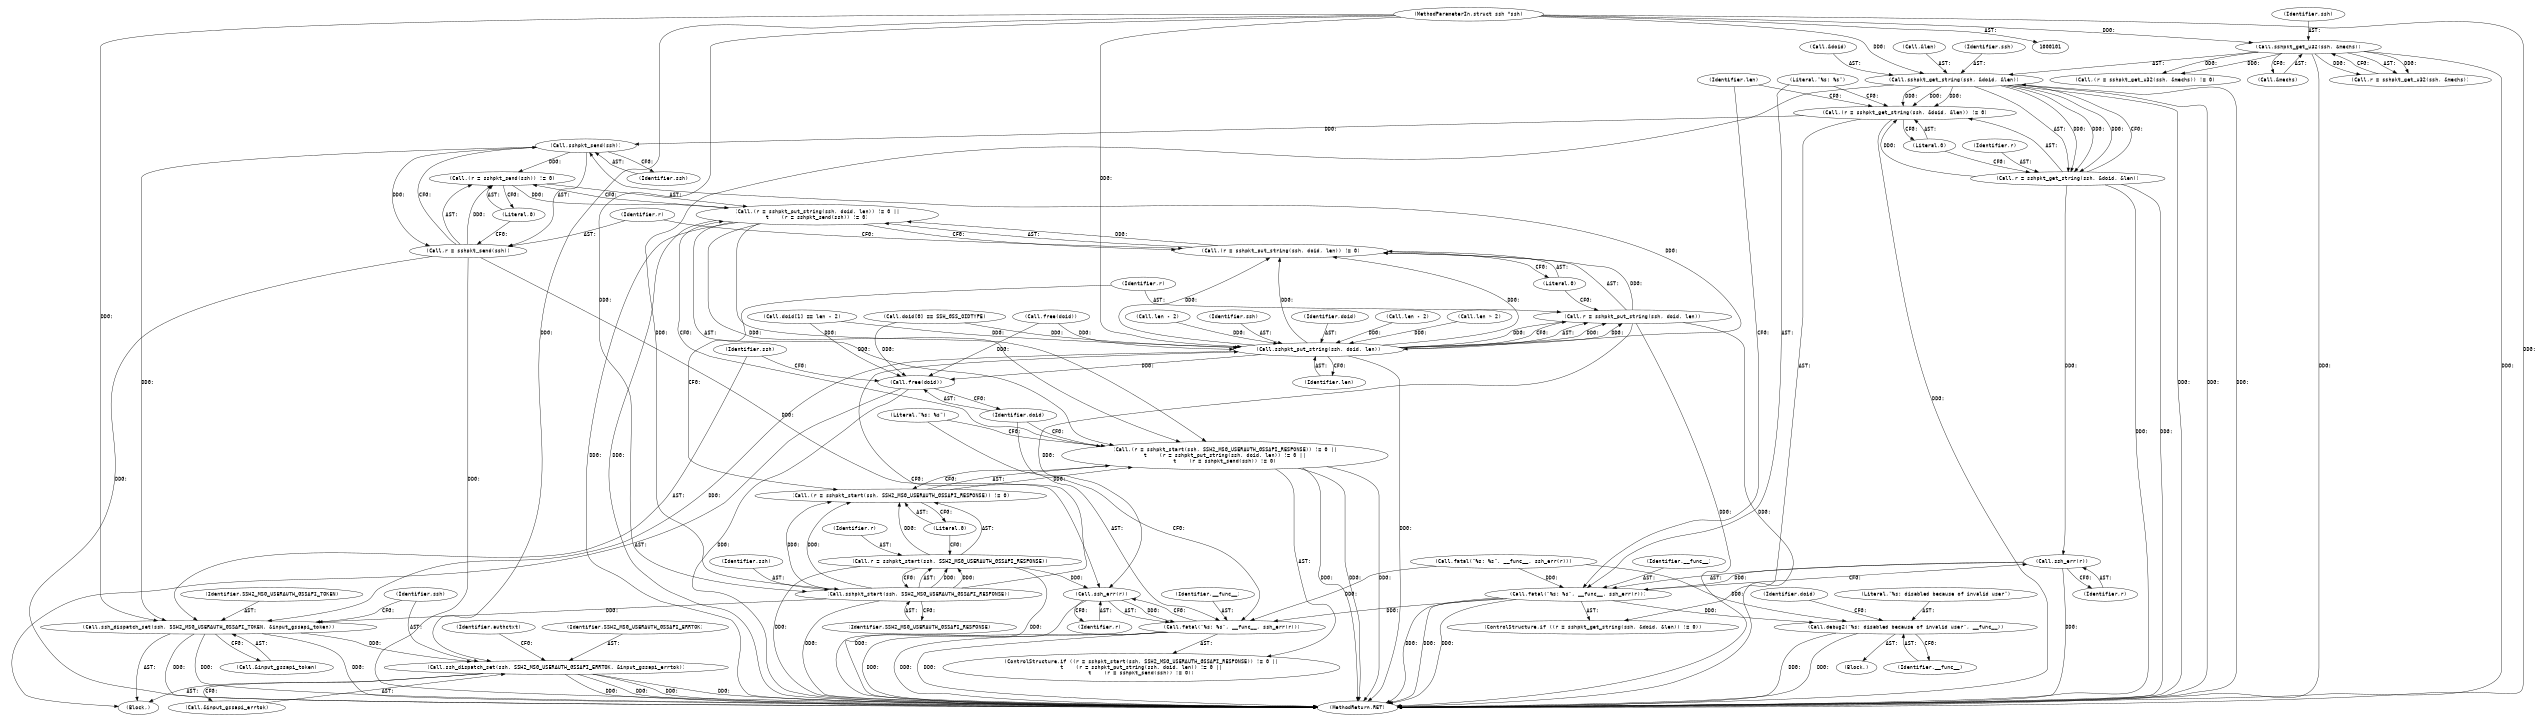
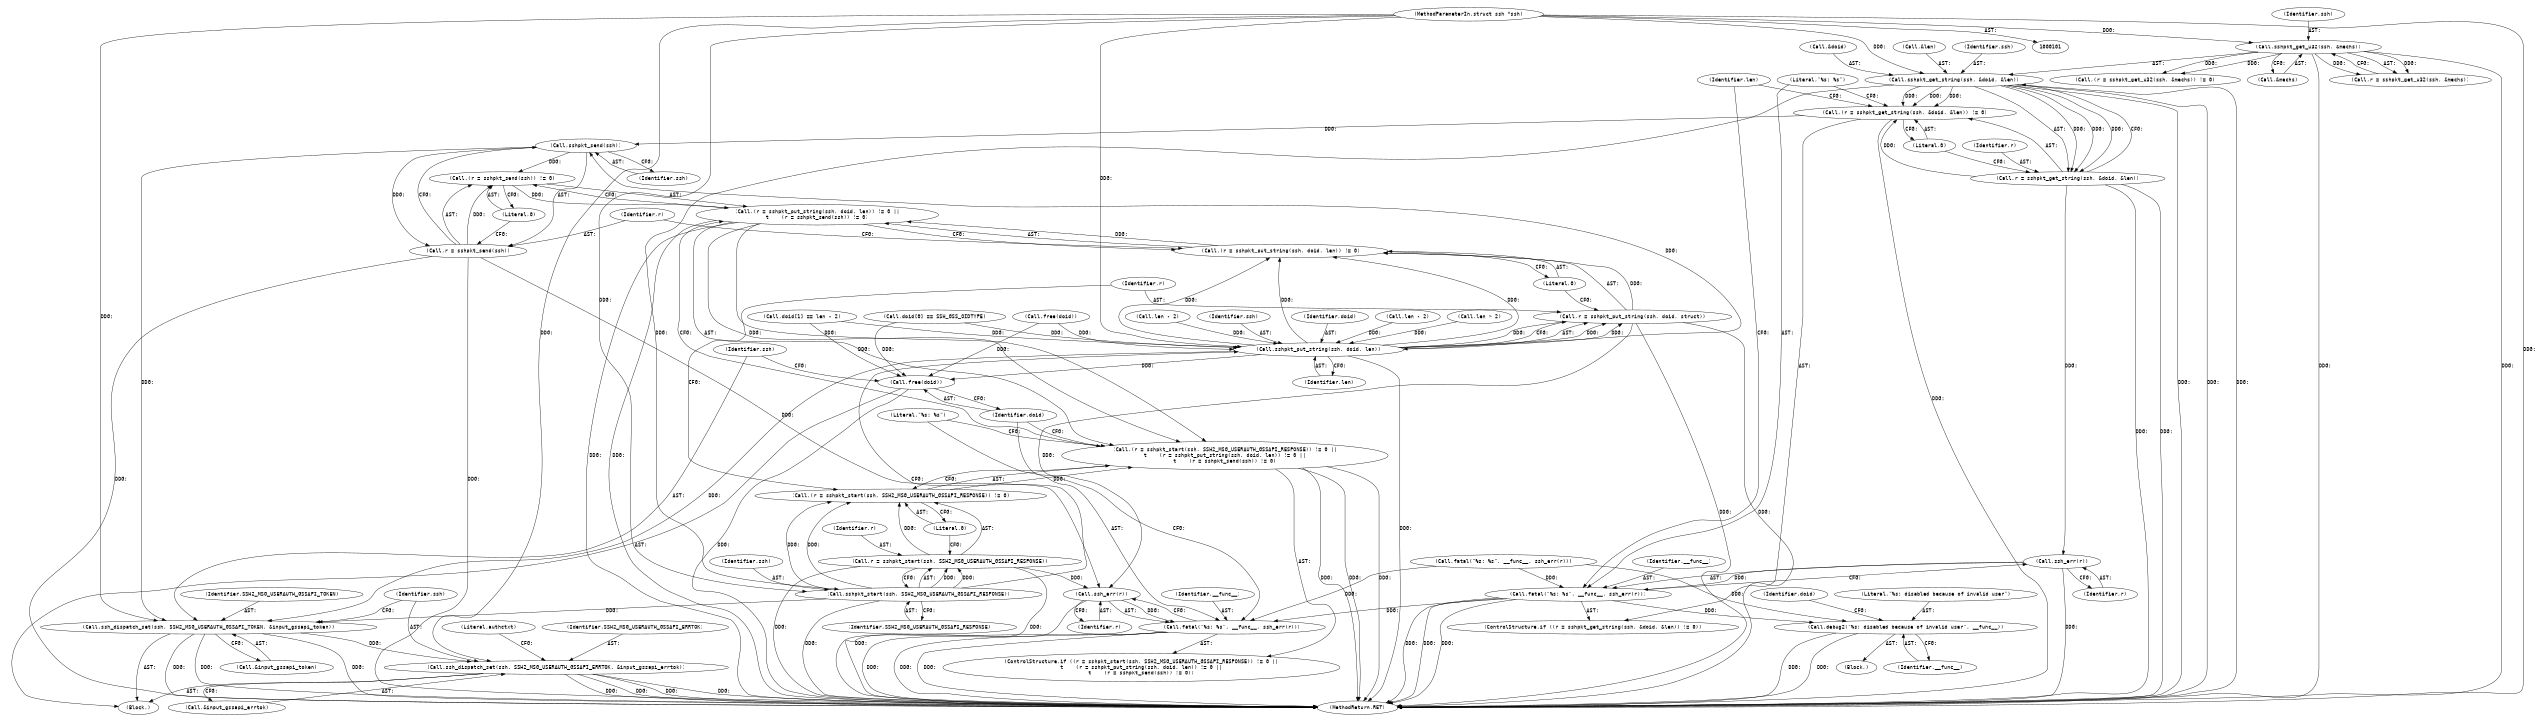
node "(Call,r = sshpkt_put_string(ssh, doid, len))": label "(Call,r = sshpkt_put_string(ssh, doid, len))" -> "(Call,r = sshpkt_put_string(ssh, doid, struct))"
node "(Identifier,authctxt)": label "(Identifier,authctxt)" -> "(Literal,authctxt)"
